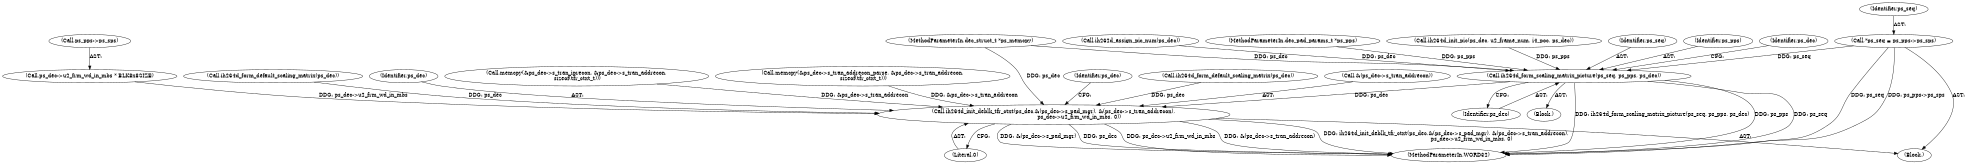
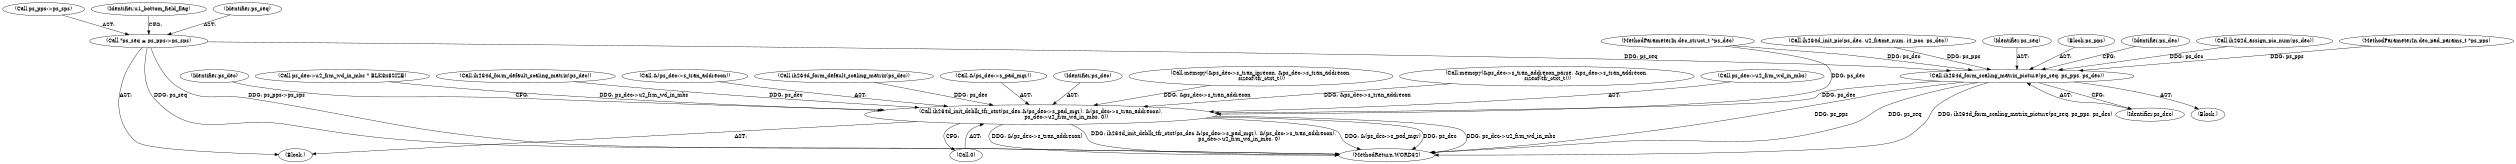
node "(Identifier,u1_bottom_field_flag)": added
node "(MethodParameterIn,dec_struct_t *ps_memcpy)": label "(MethodParameterIn,dec_struct_t *ps_memcpy)" -> "(MethodParameterIn,dec_struct_t *ps_dec)"
node "(Identifier,ps_pps)": label "(Identifier,ps_pps)" -> "(Block,ps_pps)"
edge "(Call,ps_pps->ps_sps)" -> "(Call,ps_dec->u2_frm_wd_in_mbs * BLK8x8SIZE)": now "(Call,ps_pps->ps_sps)" -> "(Call,*ps_seq = ps_pps->ps_sps)"
node "(Call,&(ps_dec->s_pad_mgr))": added
node "(Call,ps_dec->u2_frm_wd_in_mbs)": added
node "(Literal,0)": label "(Literal,0)" -> "(Call,0)"
node "(MethodParameterIn,WORD32)": label "(MethodParameterIn,WORD32)" -> "(MethodReturn,WORD32)"
